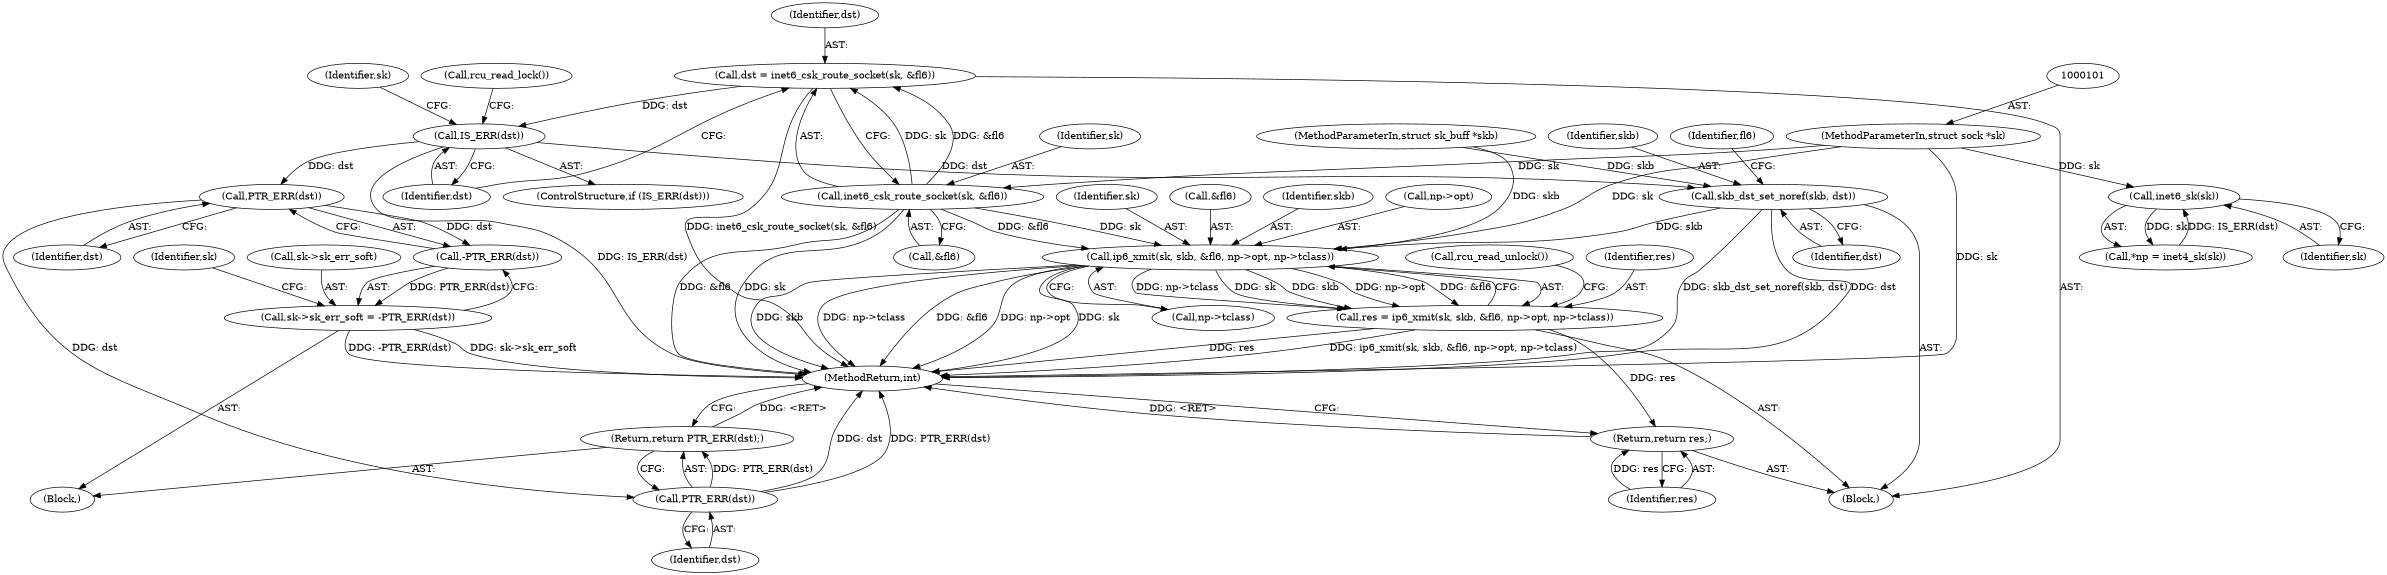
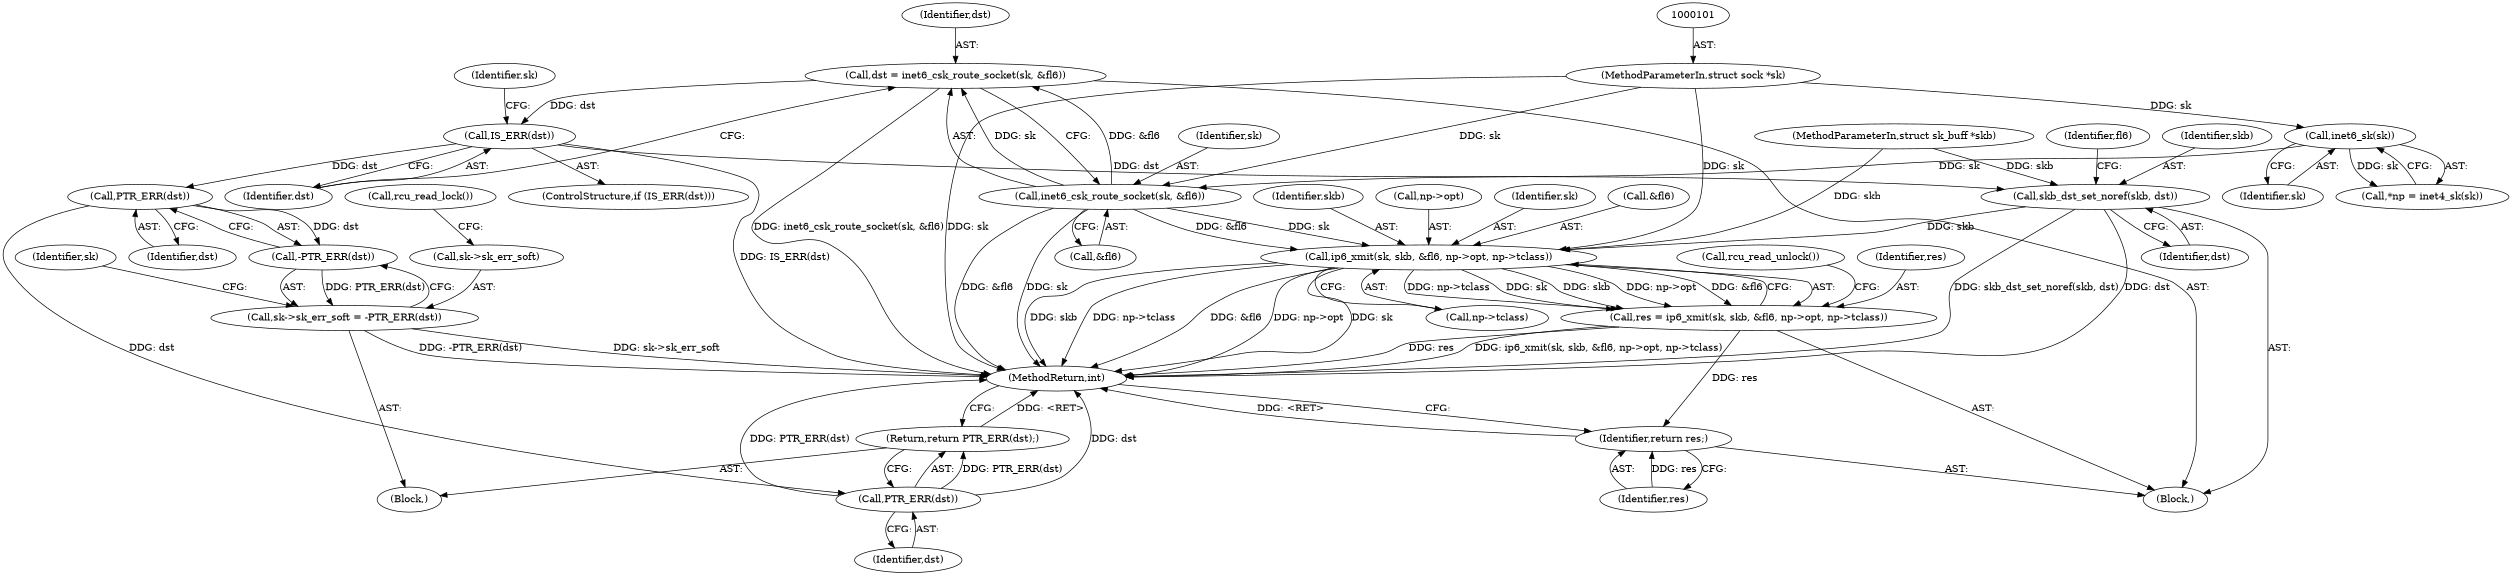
edge "(Call,rcu_read_lock())" -> "(Call,IS_ERR(dst))": now "(Call,rcu_read_lock())" -> "(Call,sk->sk_err_soft)"
edge "(Call,inet6_sk(sk))" -> "(Call,inet6_csk_route_socket(sk, &fl6))": added, label "DDG: sk"
edge "(Call,*np = inet4_sk(sk))" -> "(Call,inet6_sk(sk))": label "DDG: IS_ERR(dst)" -> "CFG: "
node "(Return,return res;)": label "(Return,return res;)" -> "(Identifier,return res;)"
